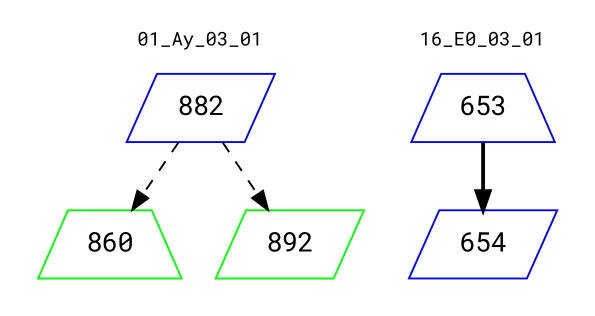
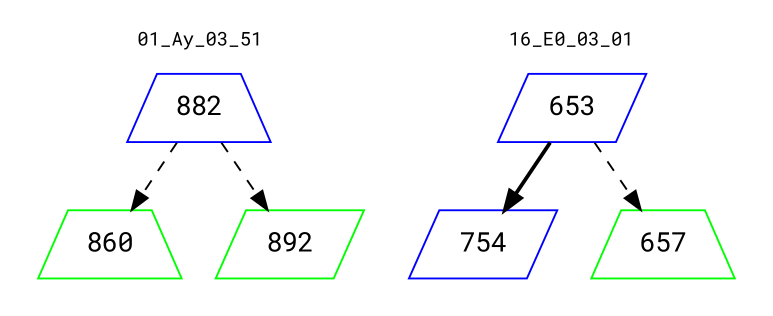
cluster "01_Ay_03_01": label "01_Ay_03_01" -> "01_Ay_03_51"
node "882": shape parallelogram -> trapezium
node "653": shape trapezium -> parallelogram
node "654": label "654" -> "754"
node "657": added
